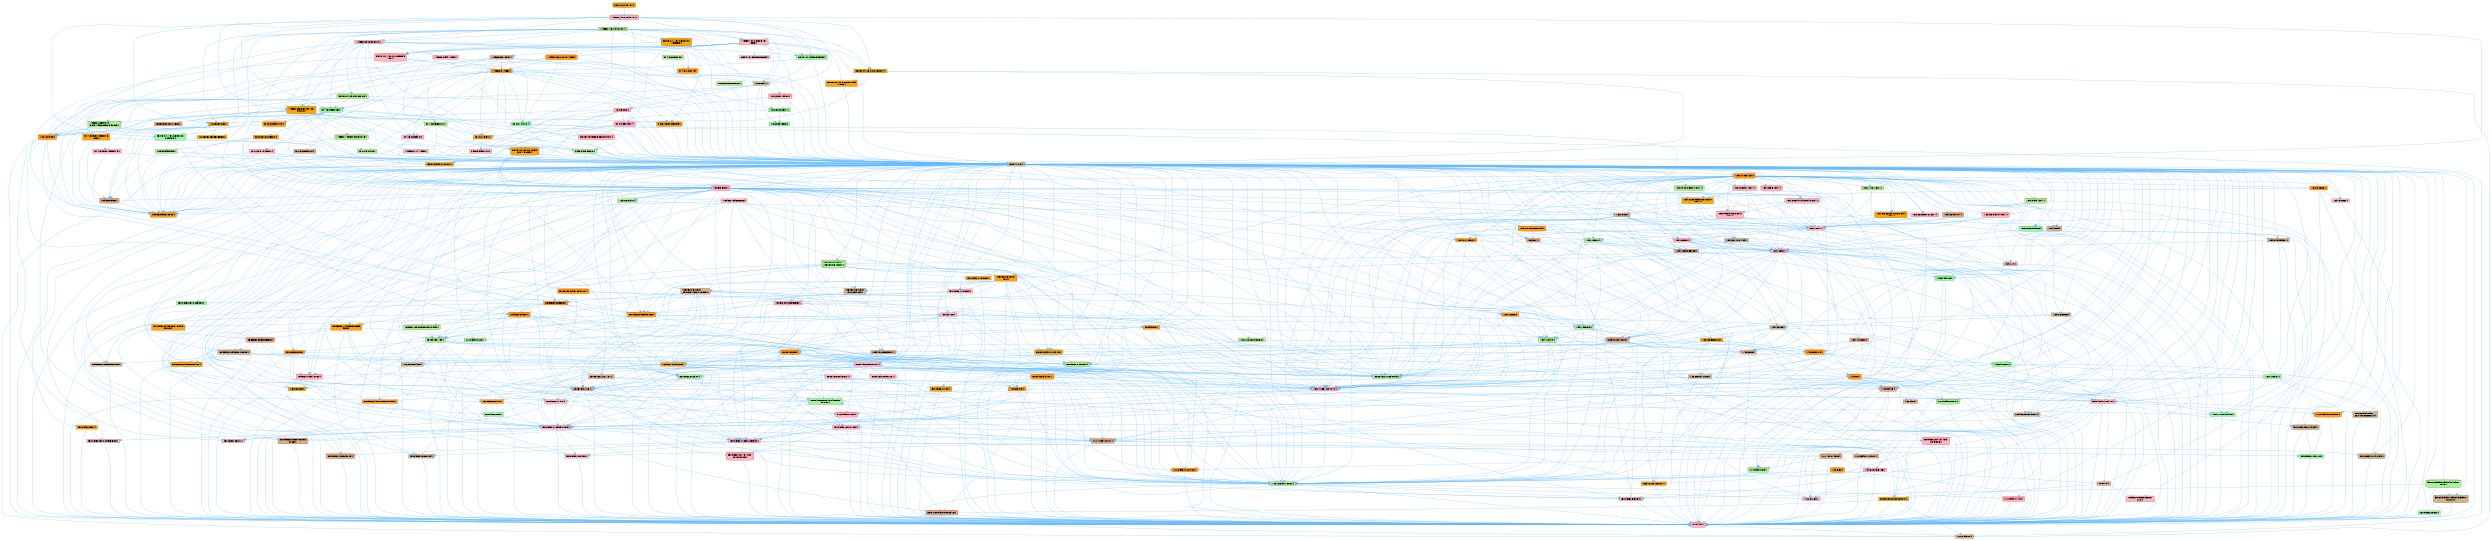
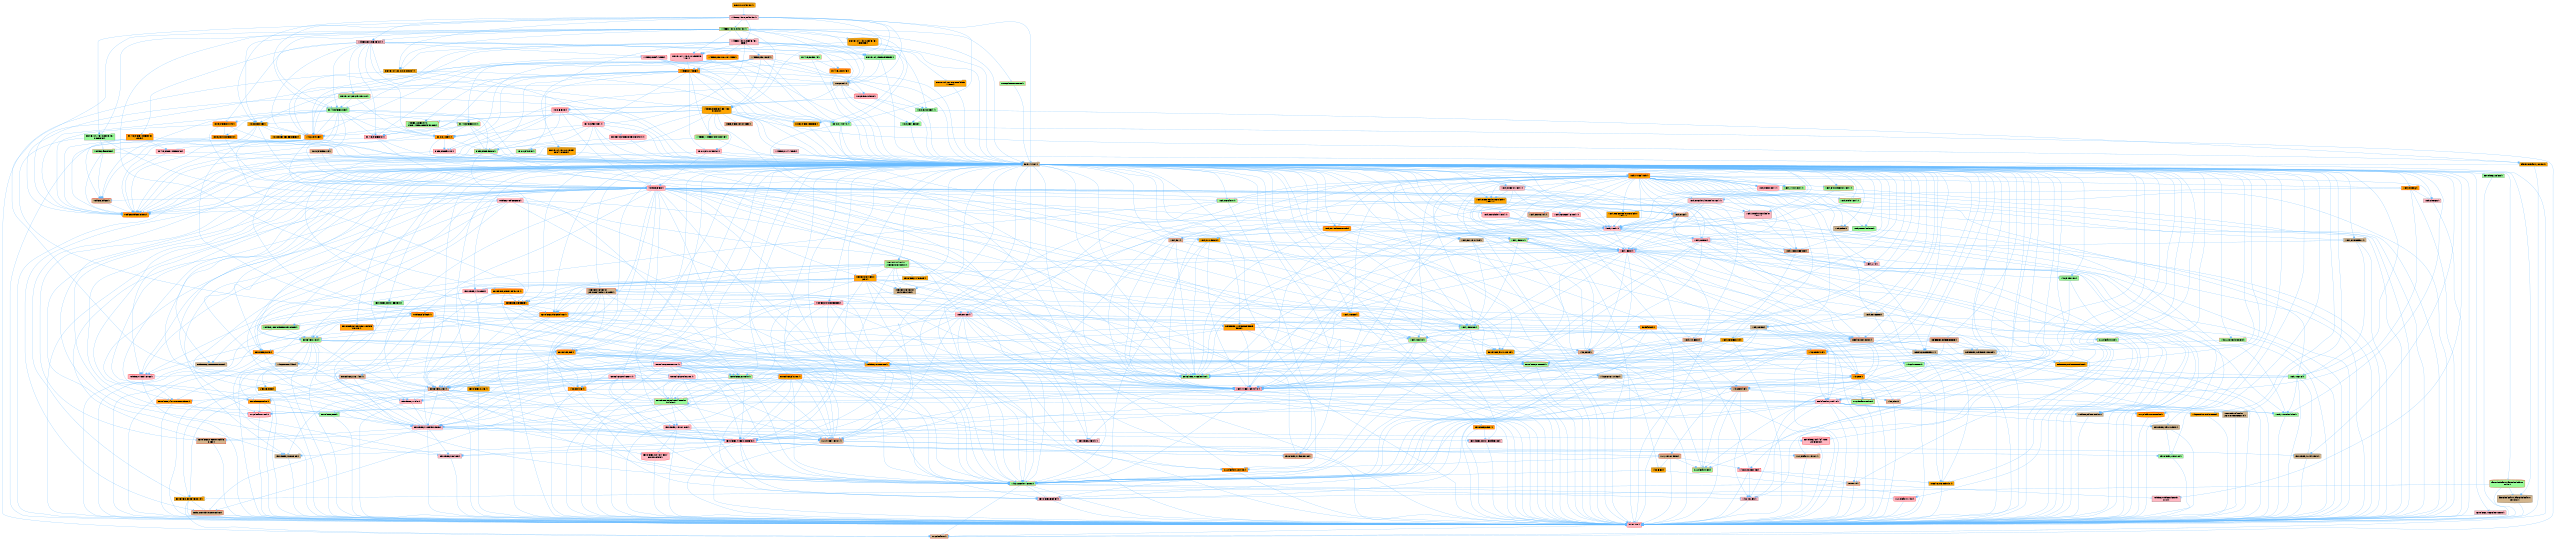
node "STableViewBase.generated.h": removed
node "Input/Events.h": shape folder -> cylinder
node "Misc/EngineVersionBase.h": added
node "Templates/IntegralConstant.h": added
